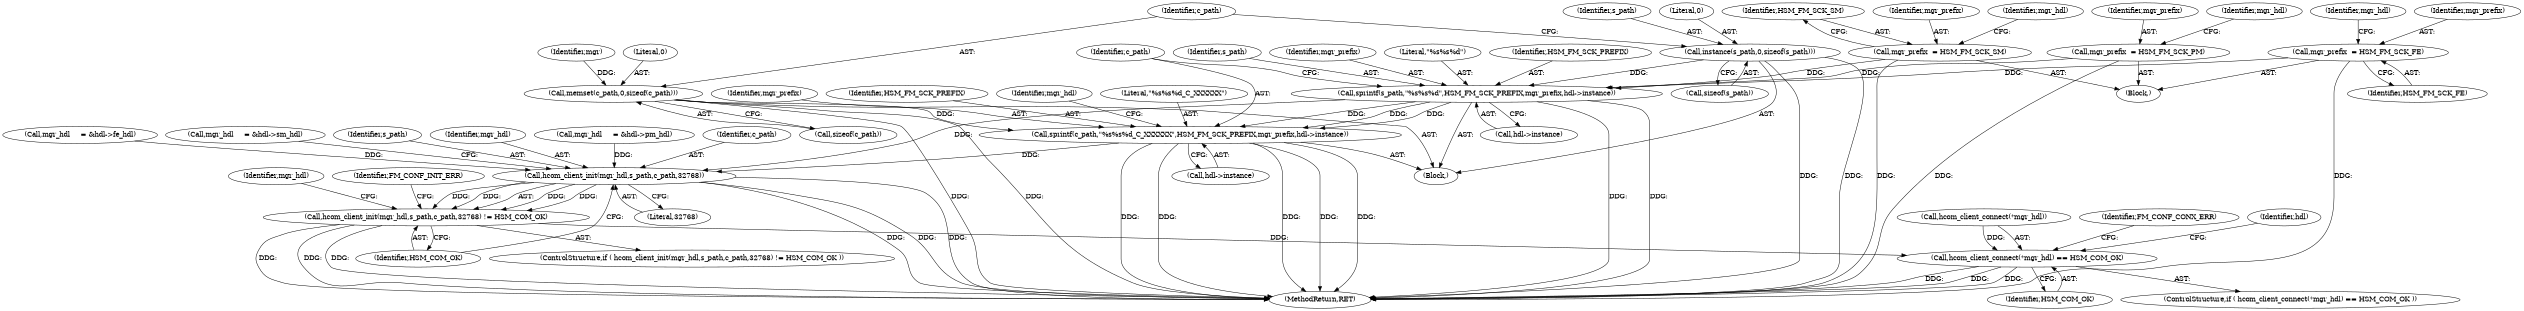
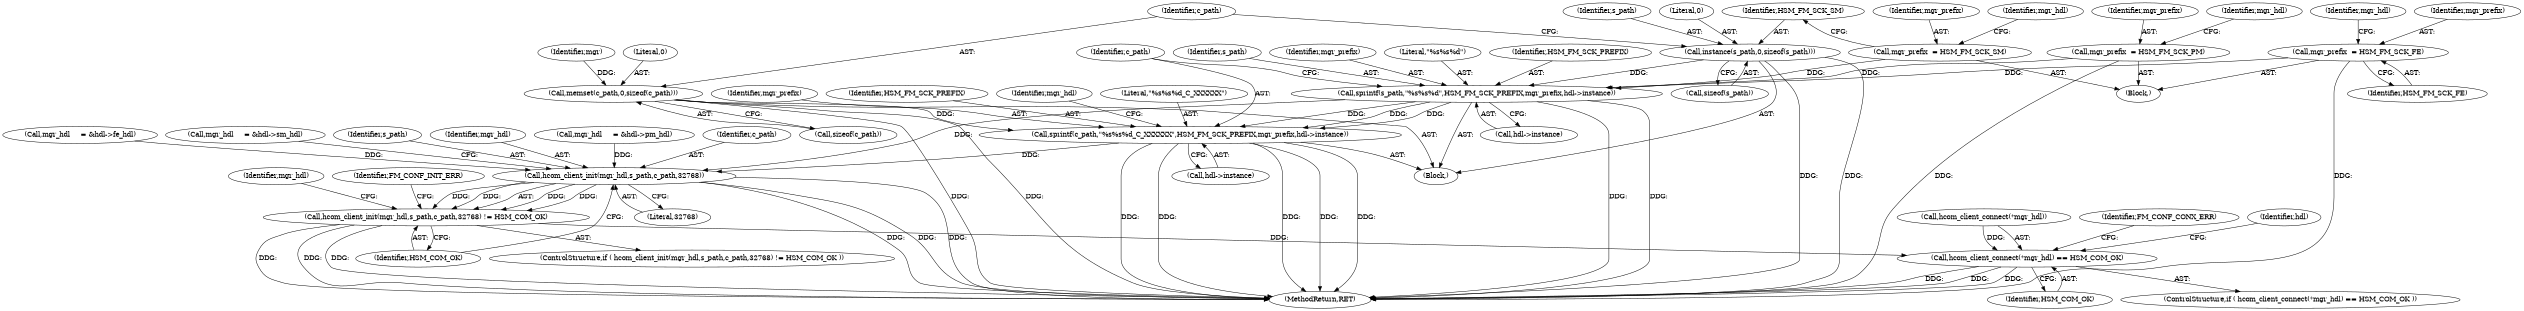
edge "(Identifier,HSM_FM_SCK_SM)" -> "(Call,mgr_prefix  = HSM_FM_SCK_SM)": now "(Identifier,HSM_FM_SCK_SM)" -> "(Call,instance(s_path,0,sizeof(s_path)))"
edge "(Call,mgr_prefix  = HSM_FM_SCK_SM)" -> "(MethodReturn,RET)": removed, label "DDG:"
